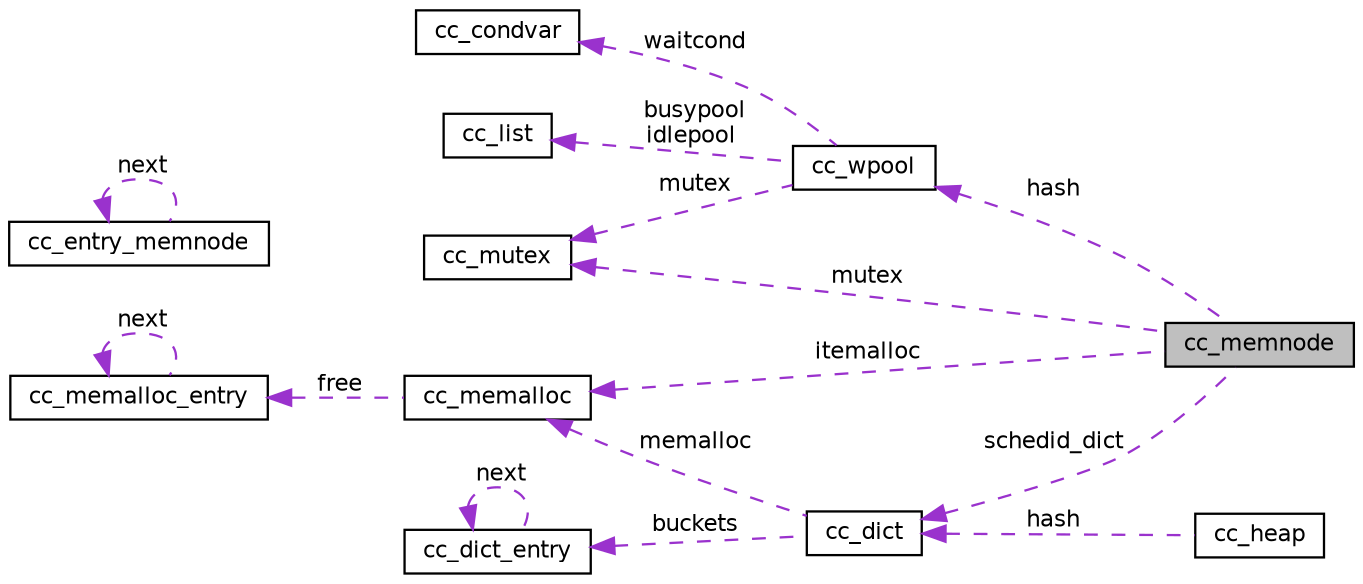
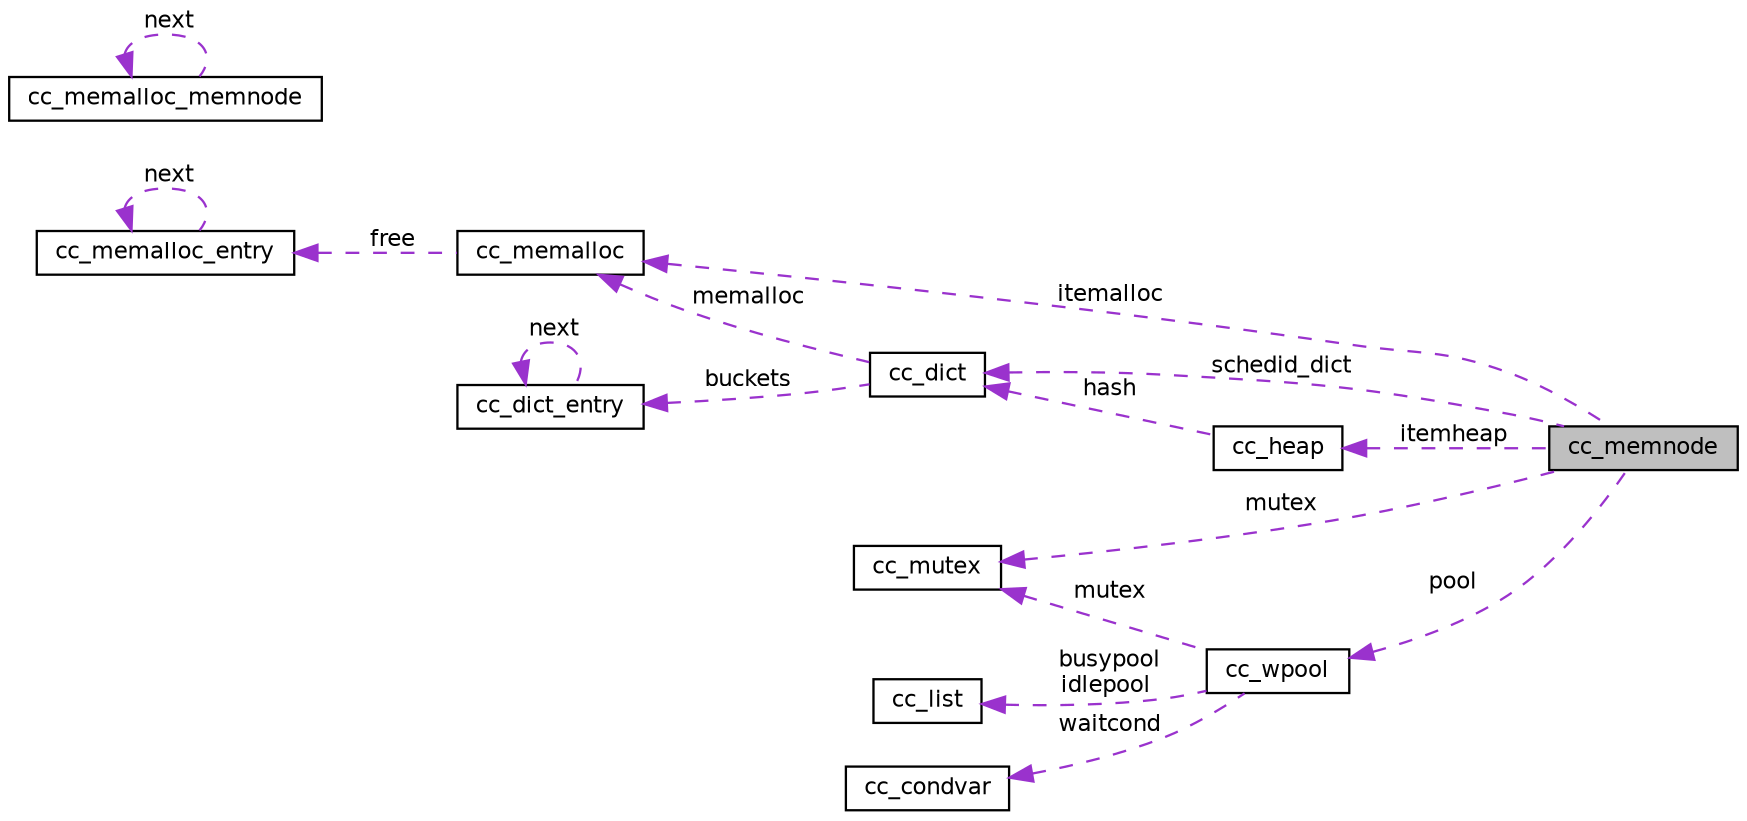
edge "cc_memnode" -> "cc_wpool": label " hash" -> " pool"
node "cc_entry_memnode": label "cc_entry_memnode" -> "cc_memalloc_memnode"
edge "cc_memnode" -> "cc_heap": added, label "itemheap"
